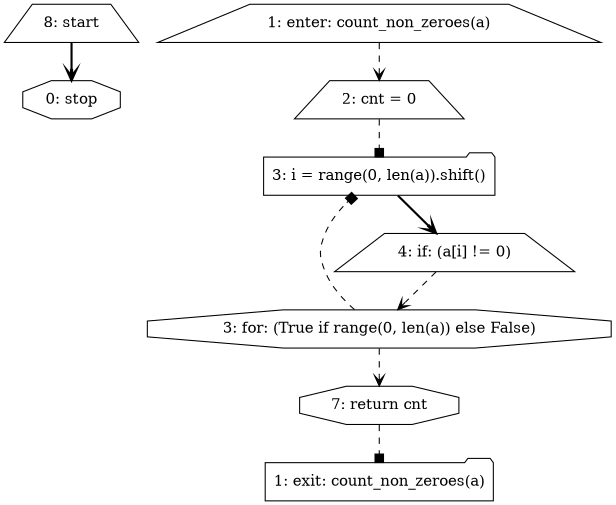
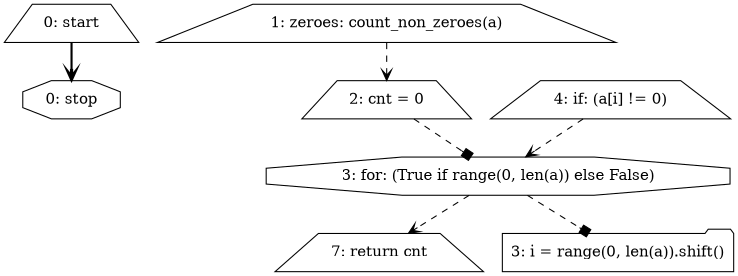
node "8: start": label "8: start" -> "0: start"
node "1: enter: count_non_zeroes(a)": label "1: enter: count_non_zeroes(a)" -> "1: zeroes: count_non_zeroes(a)"
edge "2: cnt = 0" -> "3: i = range(0, len(a)).shift()": now "2: cnt = 0" -> "3: for: (True if range(0, len(a)) else False)"
edge "3: i = range(0, len(a)).shift()" -> "4: if: (a[i] != 0)": removed
node "7: return cnt": shape octagon -> trapezium
node "1: exit: count_non_zeroes(a)": removed
